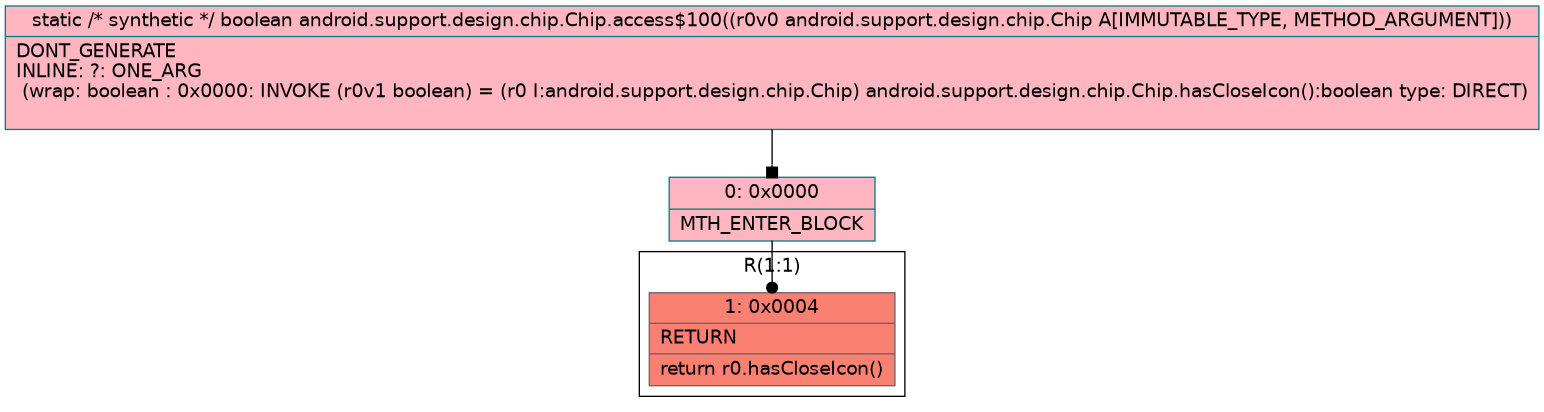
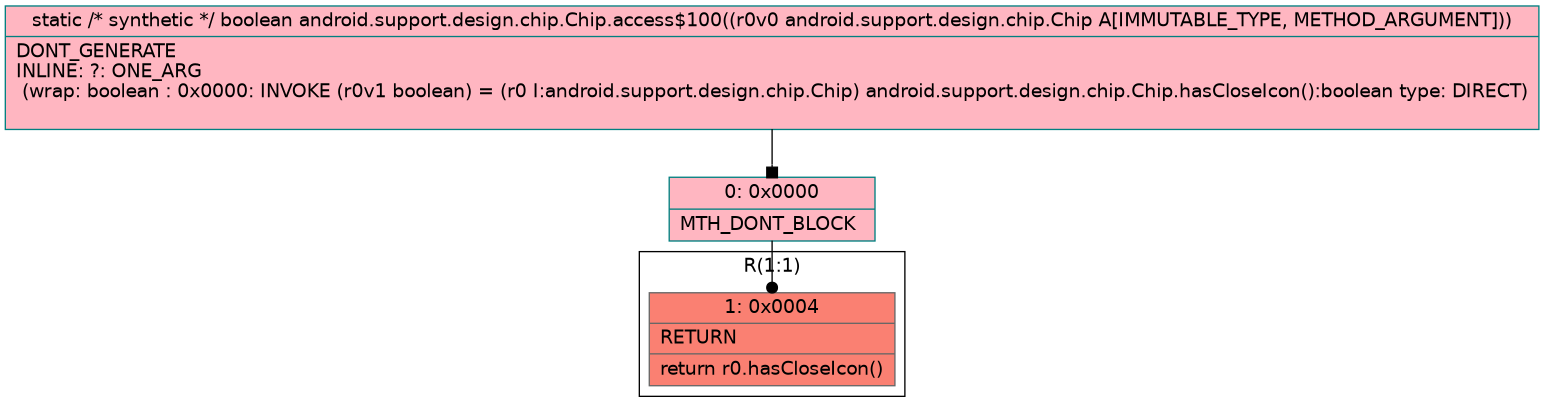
node "0: 0x0000": text "MTH_ENTER_BLOCK" -> "MTH_DONT_BLOCK"
